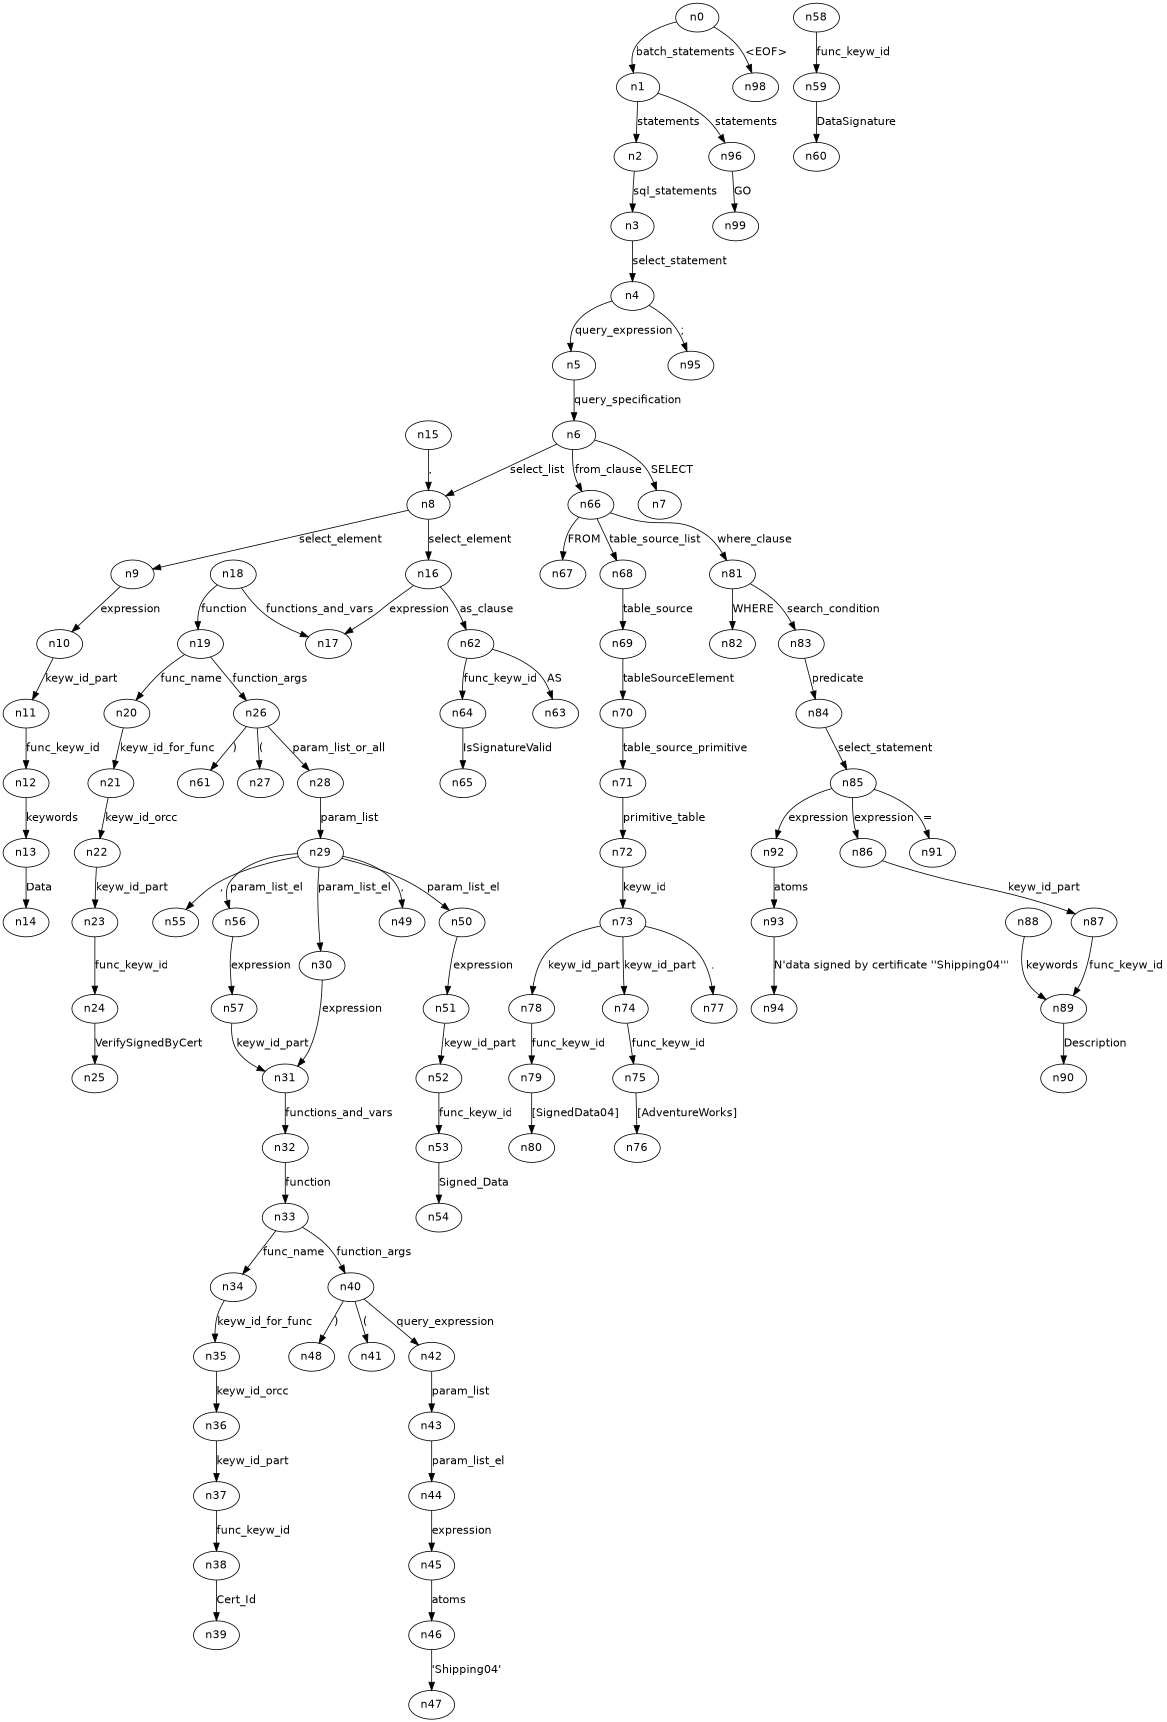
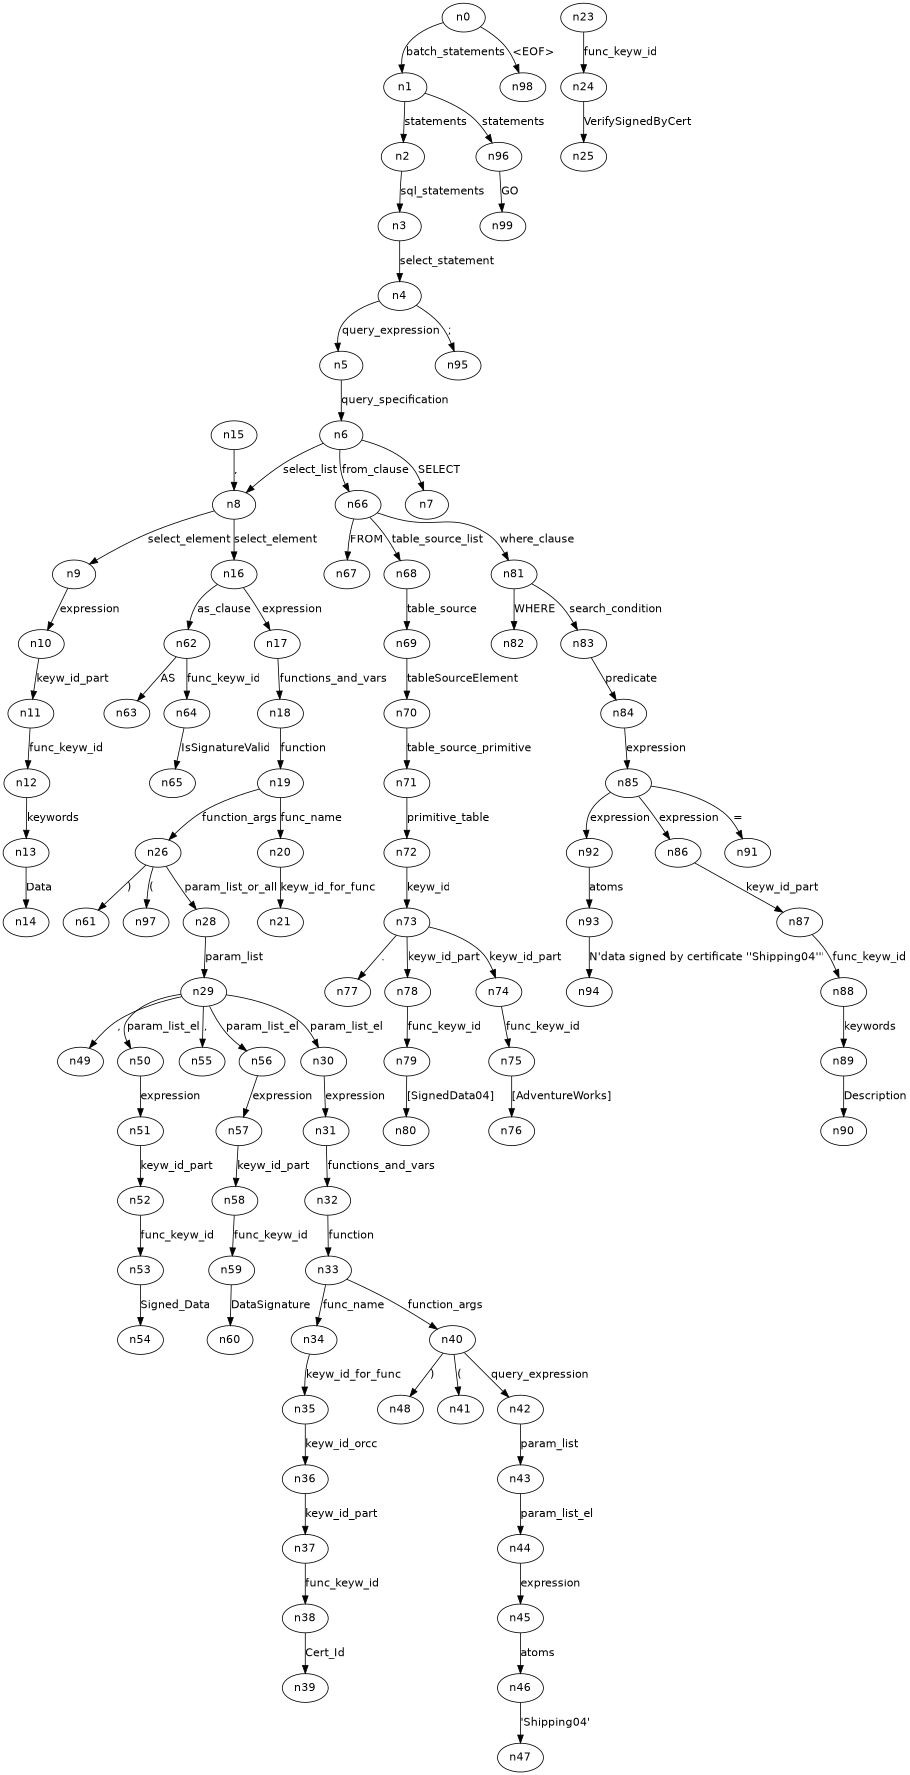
edge "n18" -> "n17": reversed
edge "n84" -> "n85": label "select_statement" -> "expression"
node "n27": label "n27" -> "n97"
node "n22": removed
edge "n87" -> "n89": now "n87" -> "n88"
edge "n57" -> "n31": now "n57" -> "n58"
